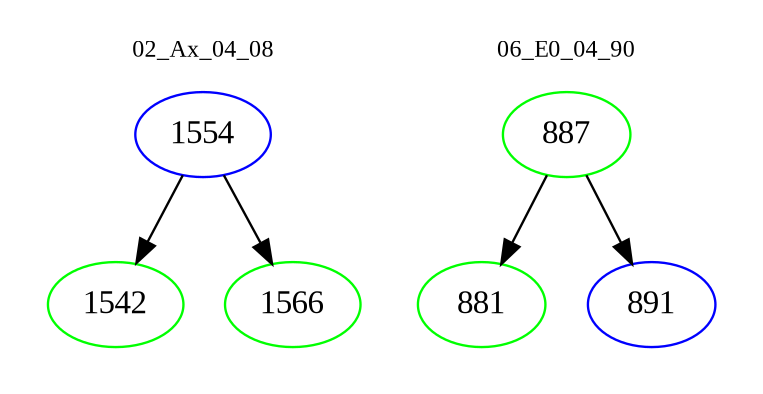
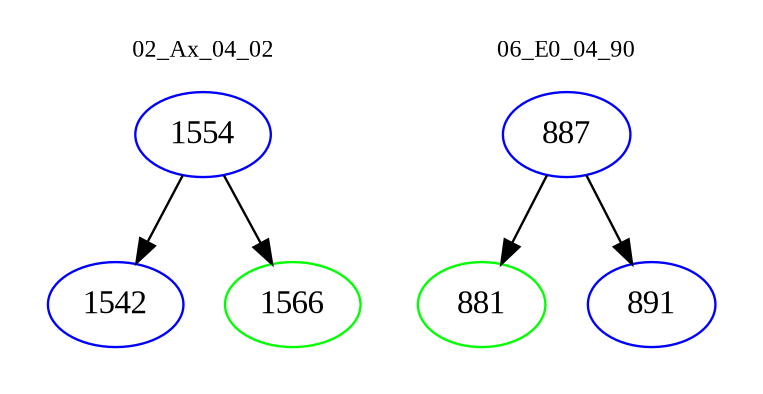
cluster "02_Ax_04_08": label "02_Ax_04_08" -> "02_Ax_04_02"
node "887": color green -> blue
node "1542": color green -> blue
